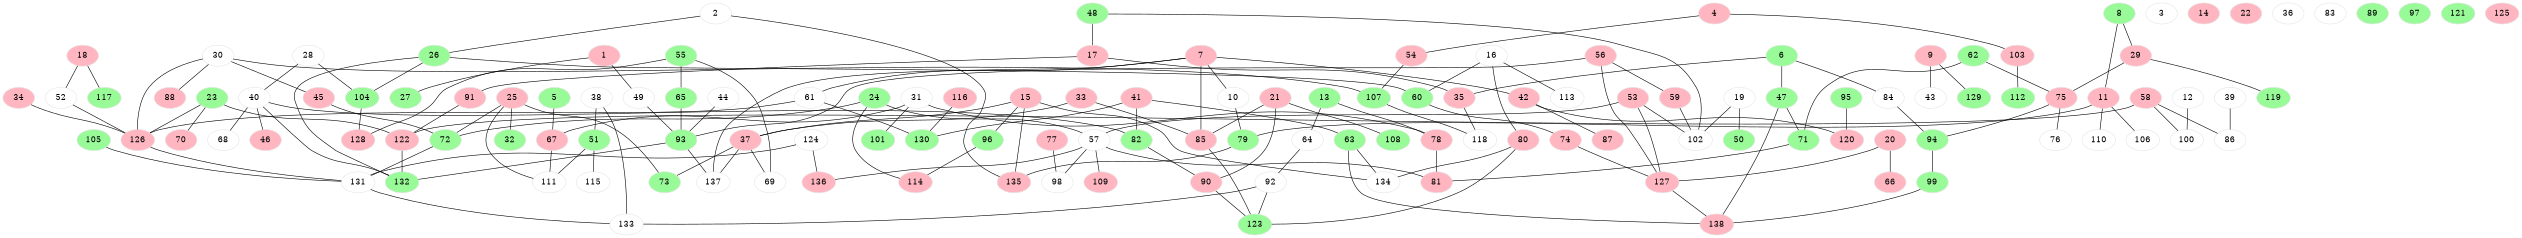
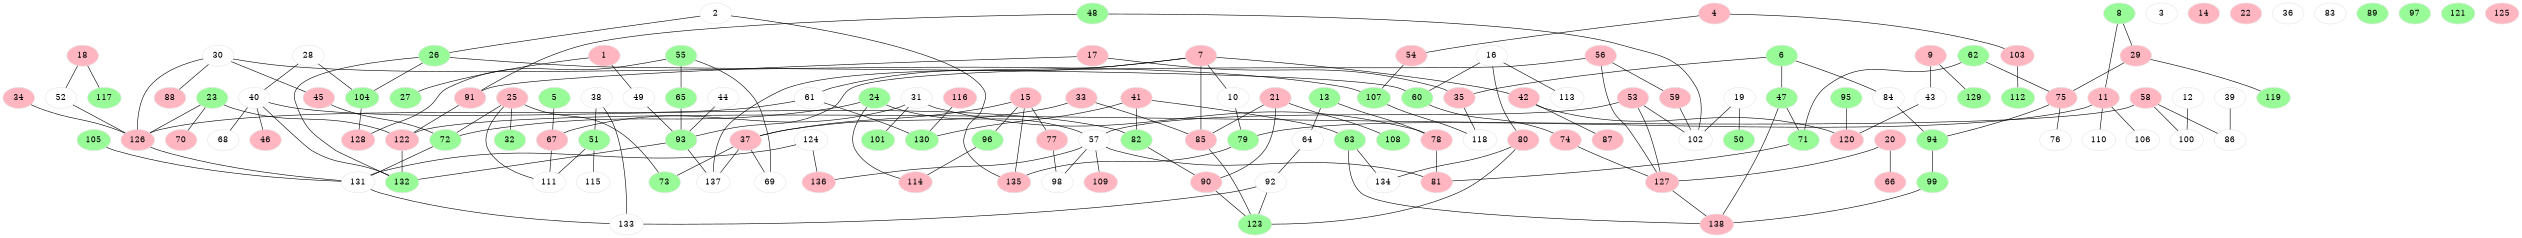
edge "48" -- "17": now "48" -- "91"
edge "43" -- "120": added
edge "15" -- "134": now "15" -- "77"
